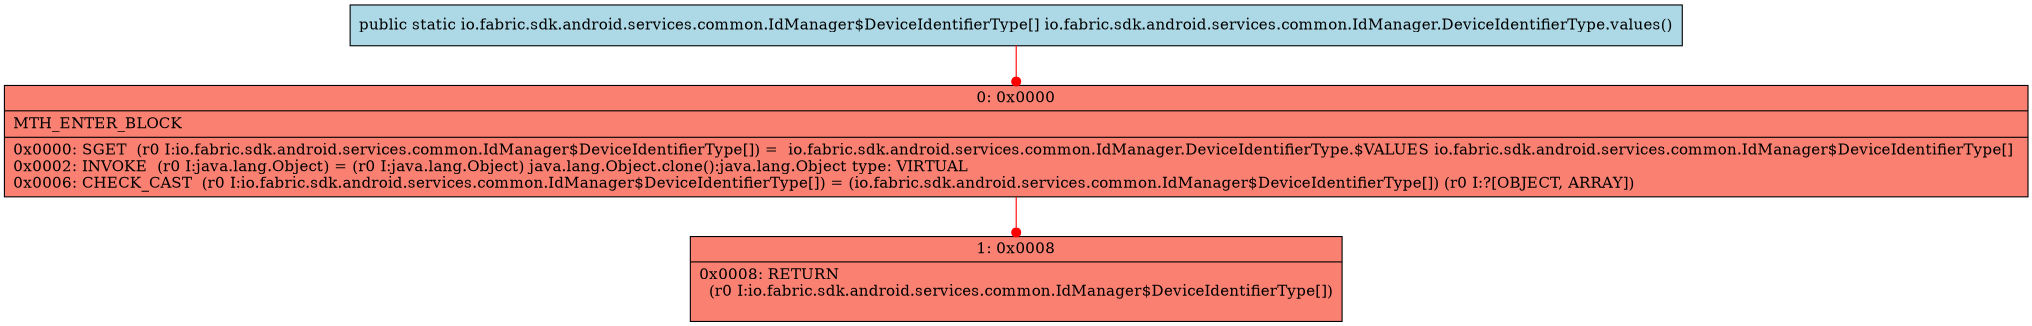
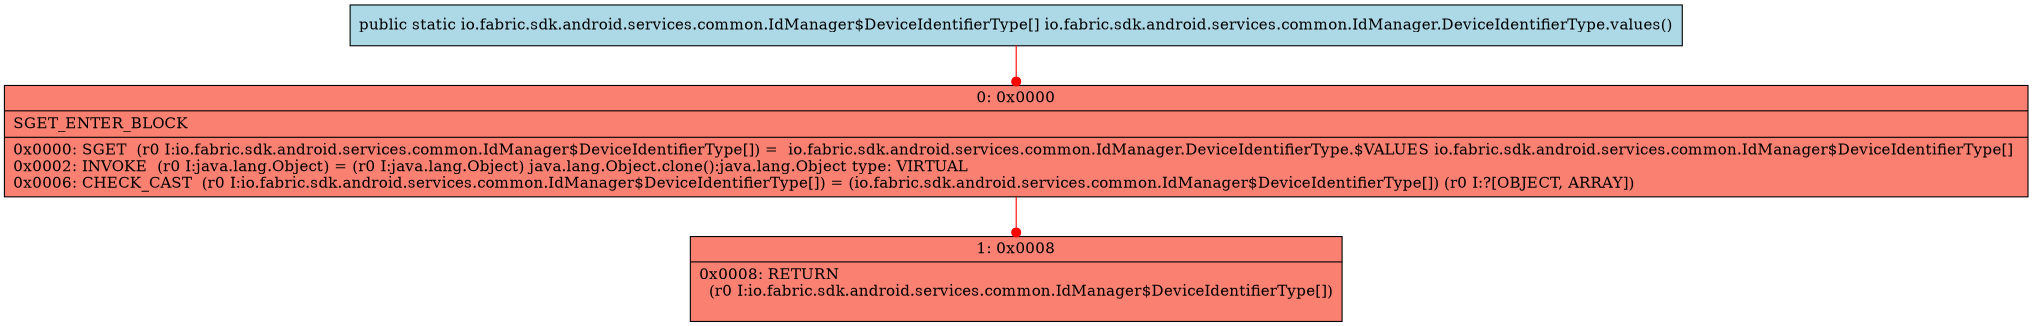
node "0: 0x0000": text "MTH_ENTER_BLOCK" -> "SGET_ENTER_BLOCK"
